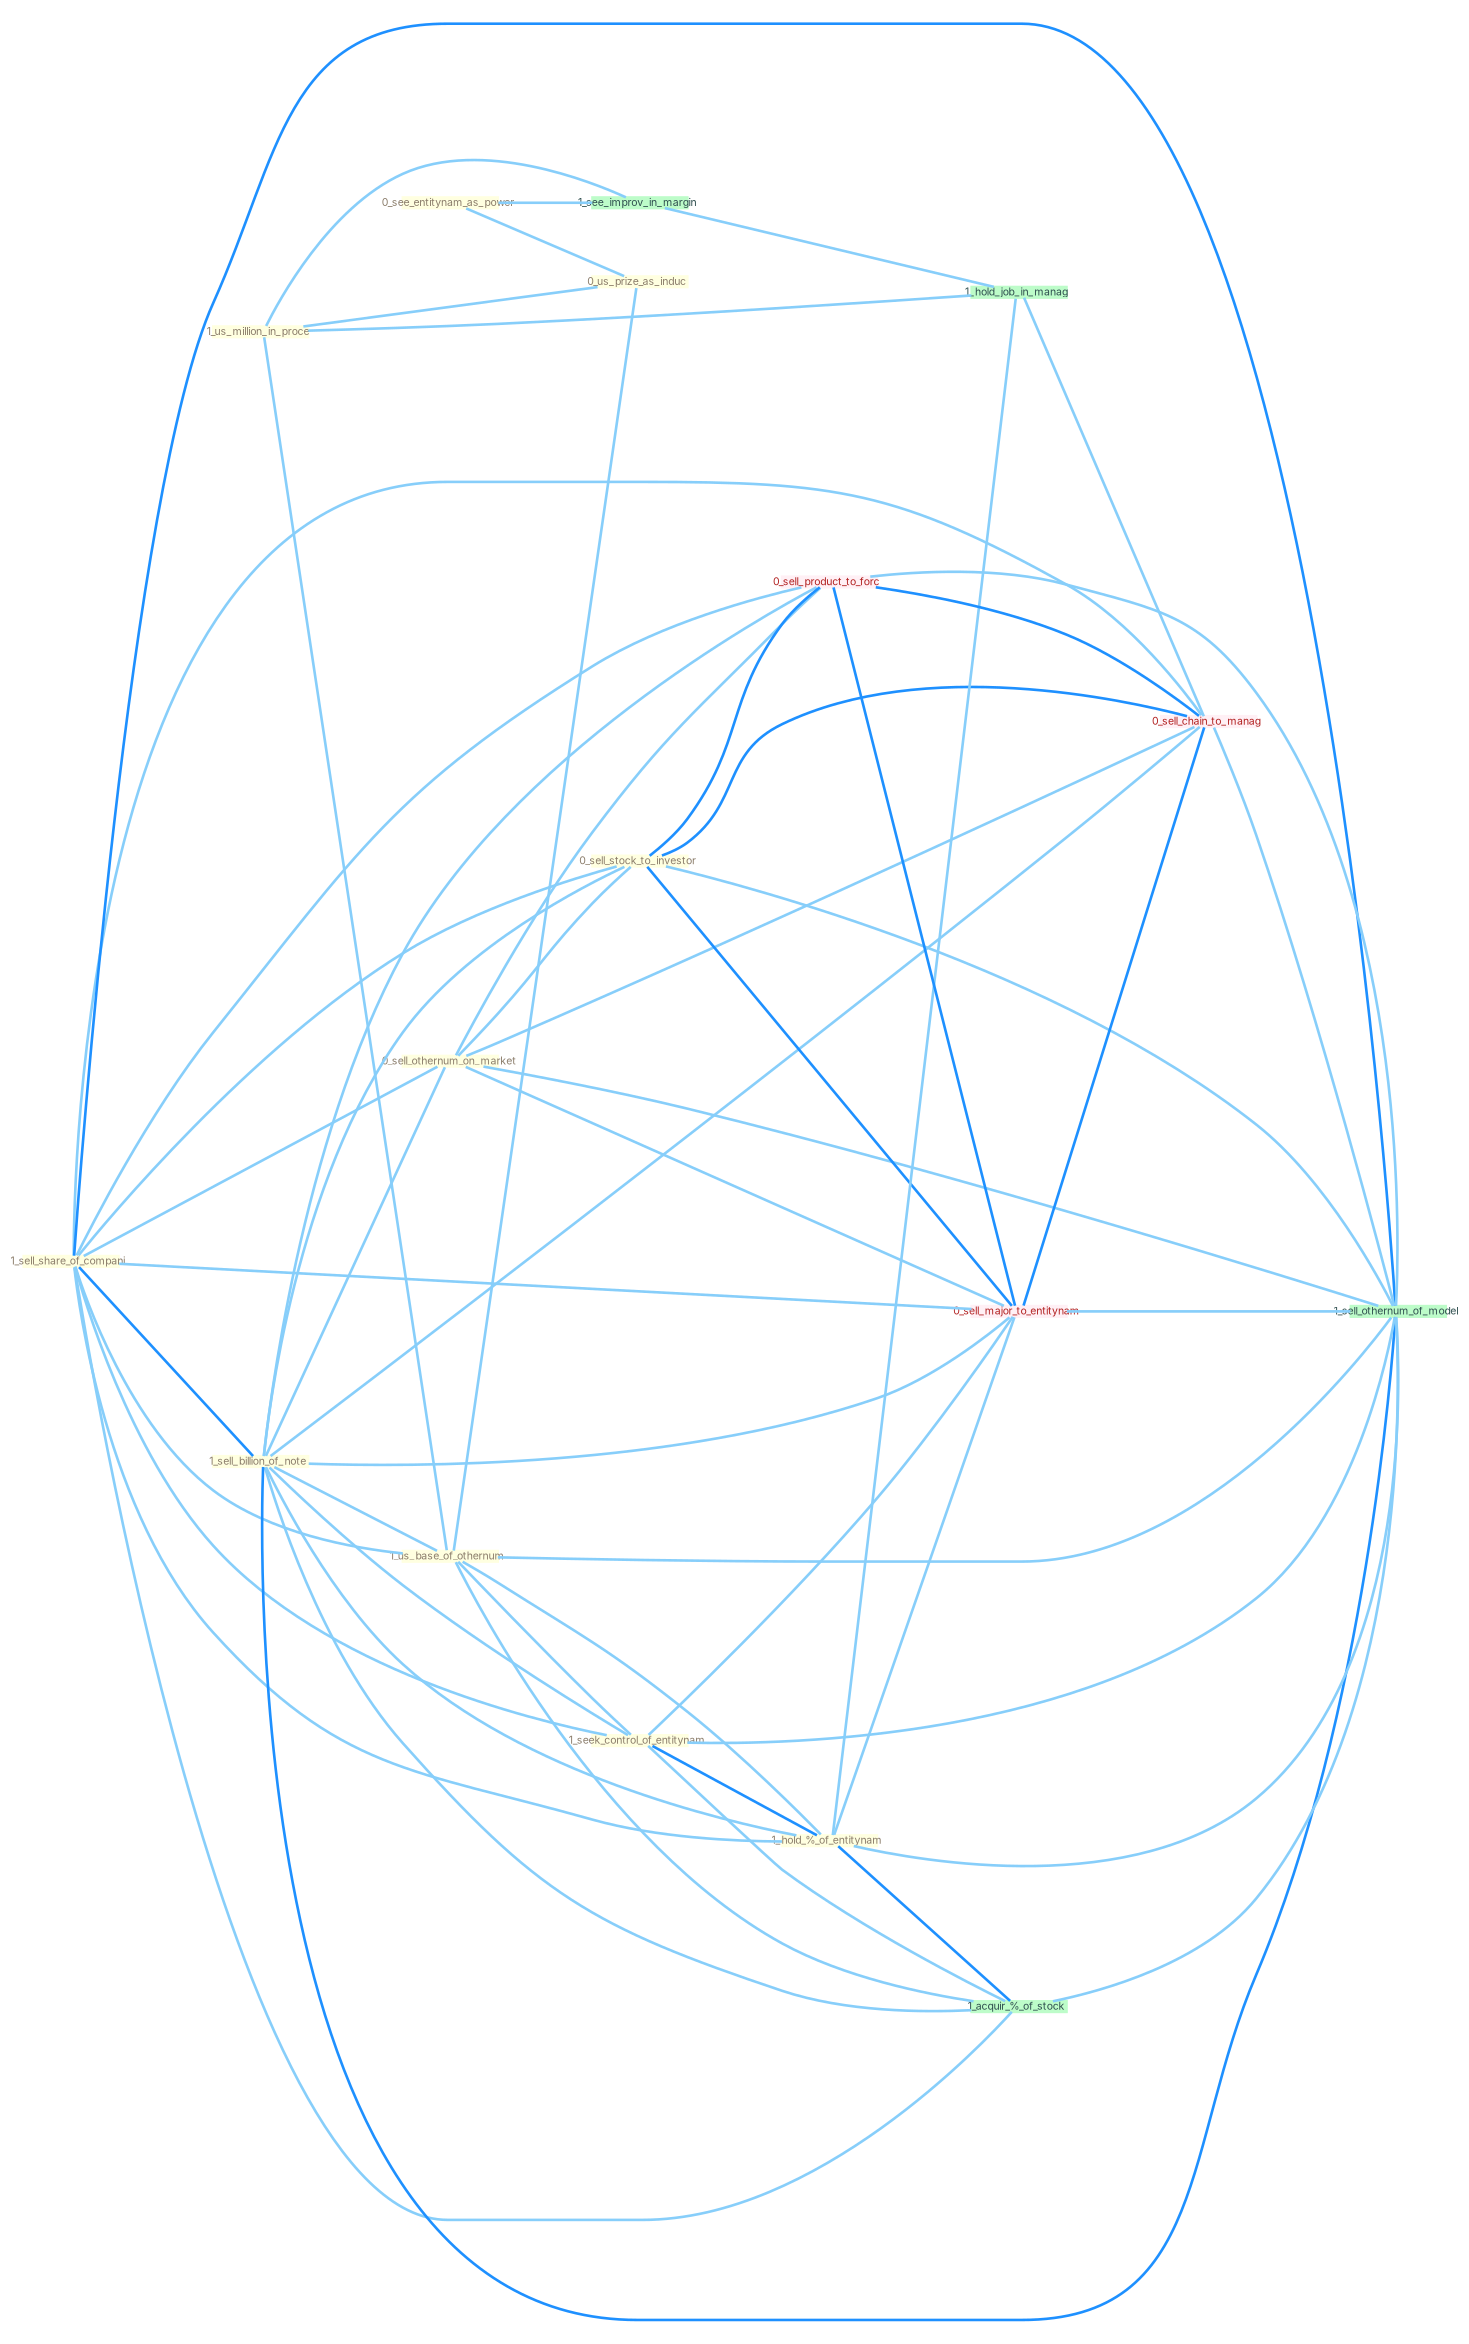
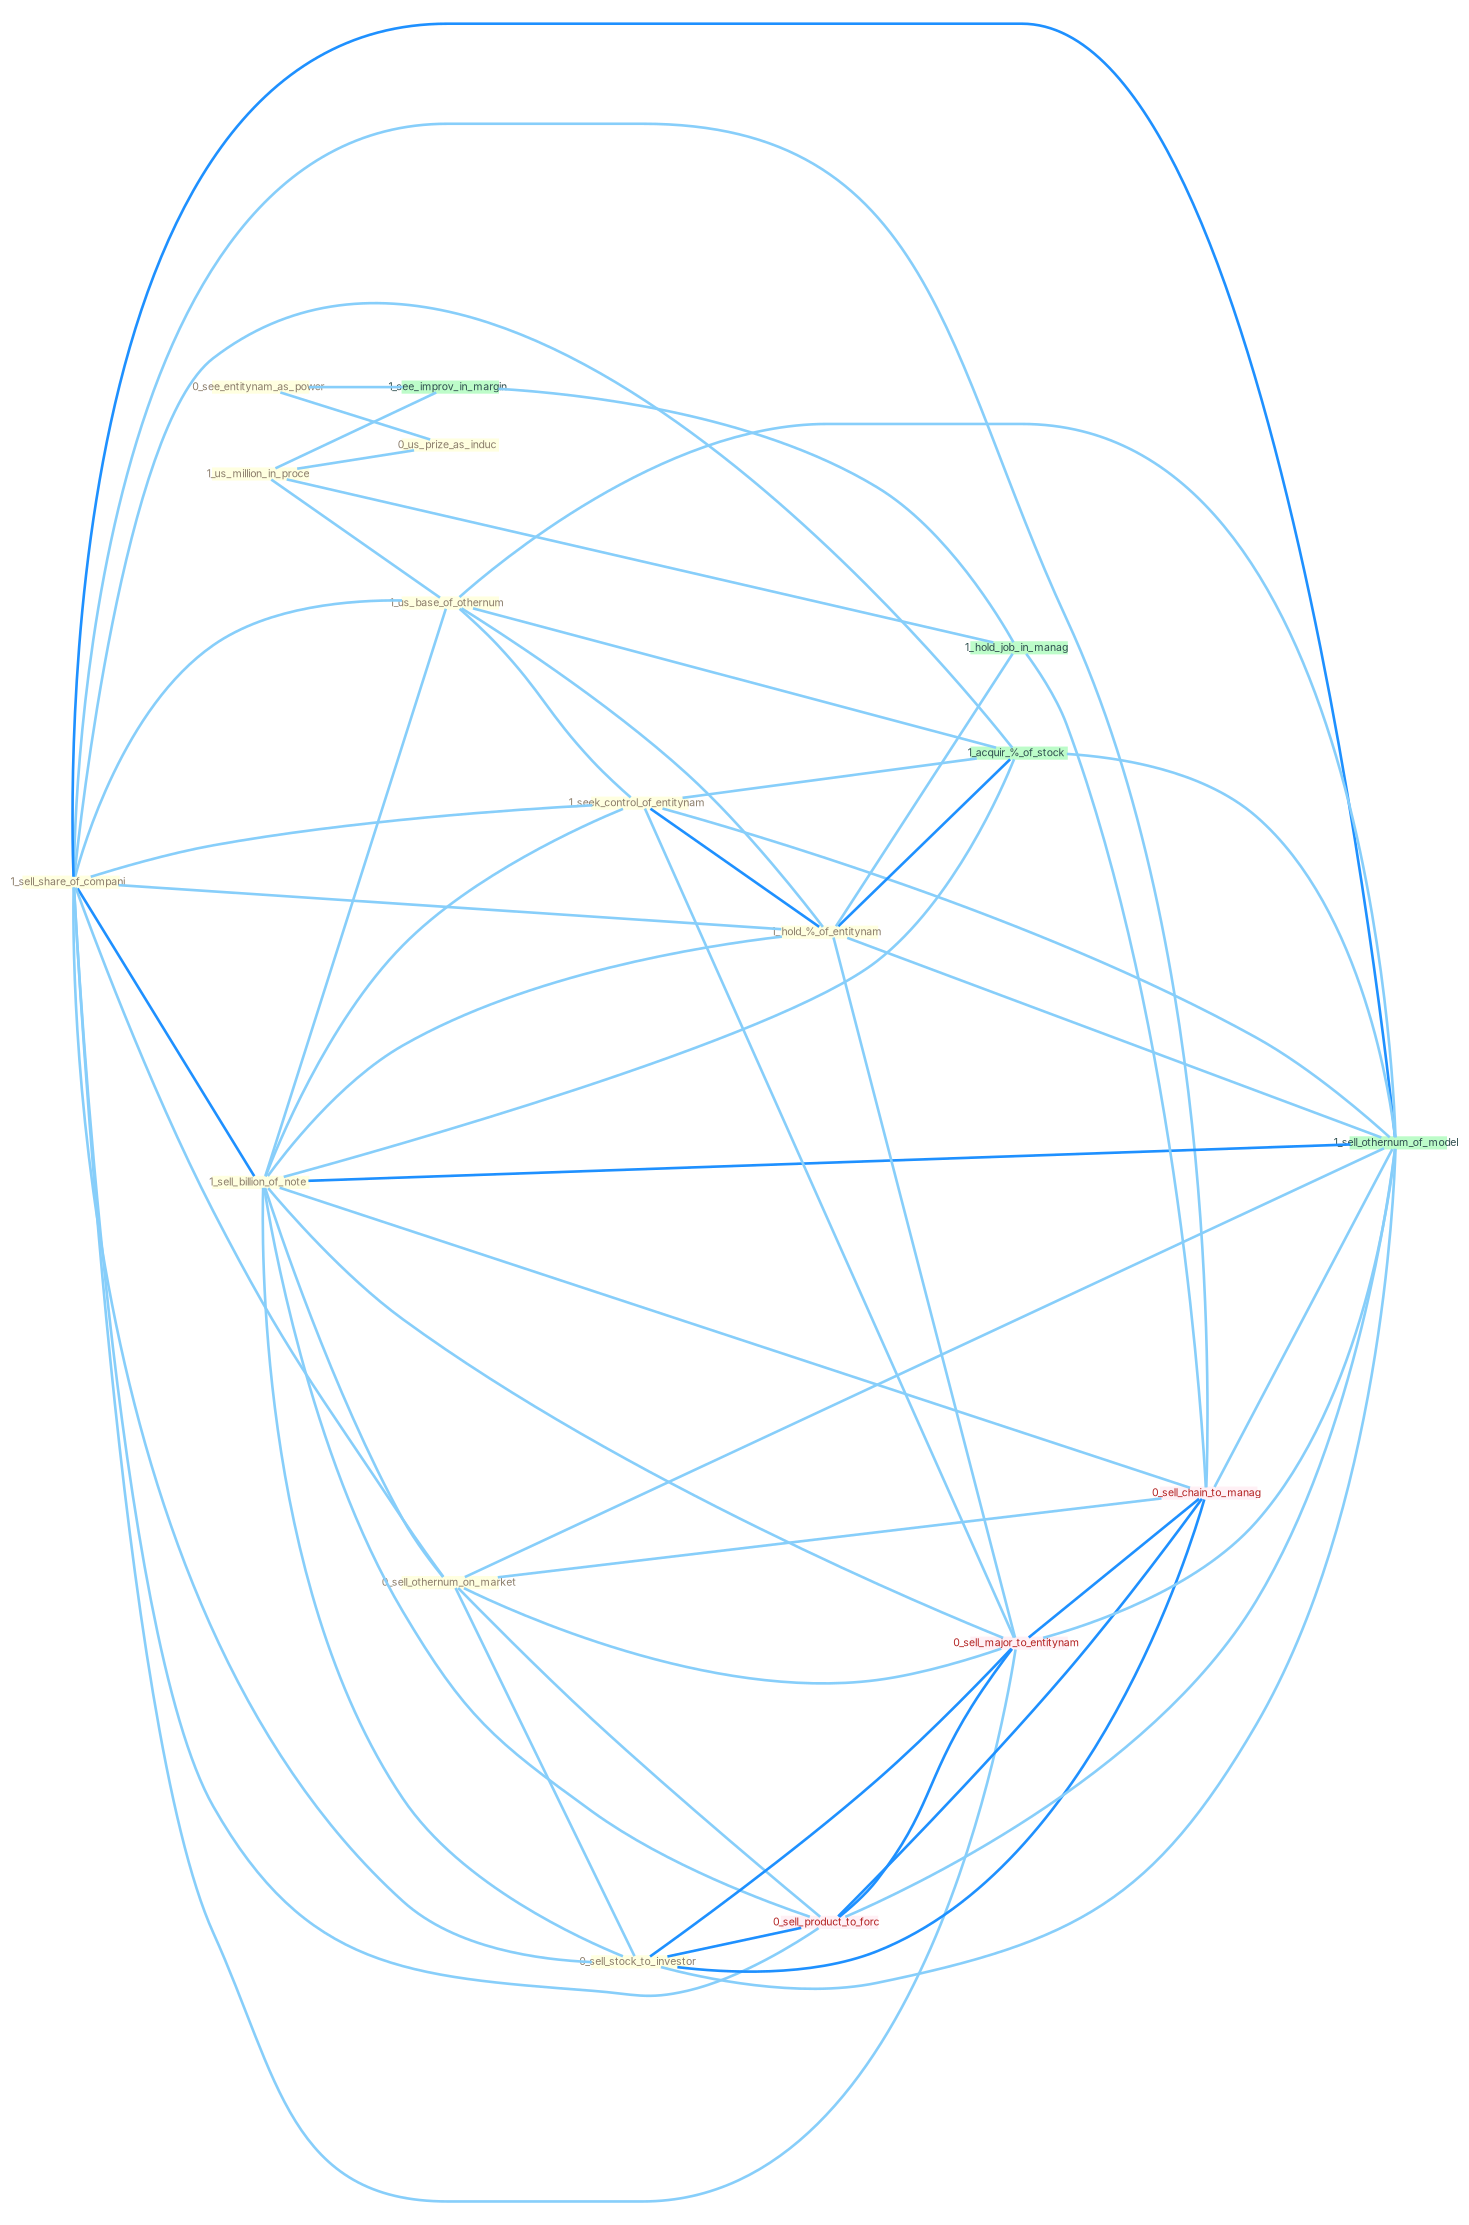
edge "0_us_prize_as_induc" -- "1_us_base_of_othernum": removed
